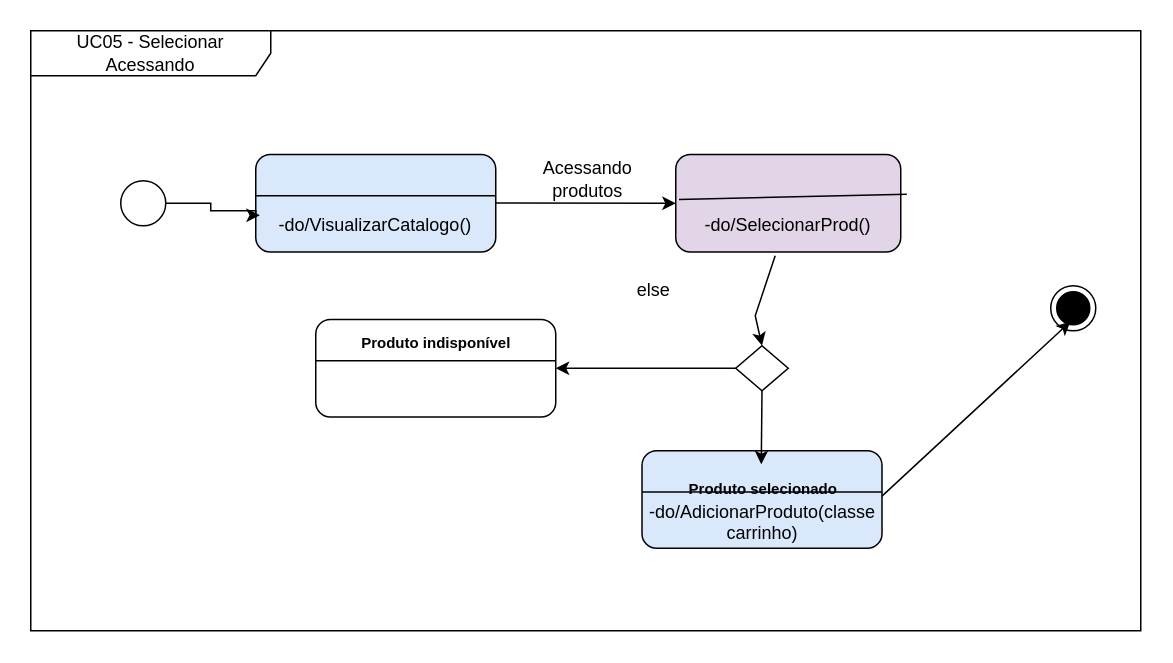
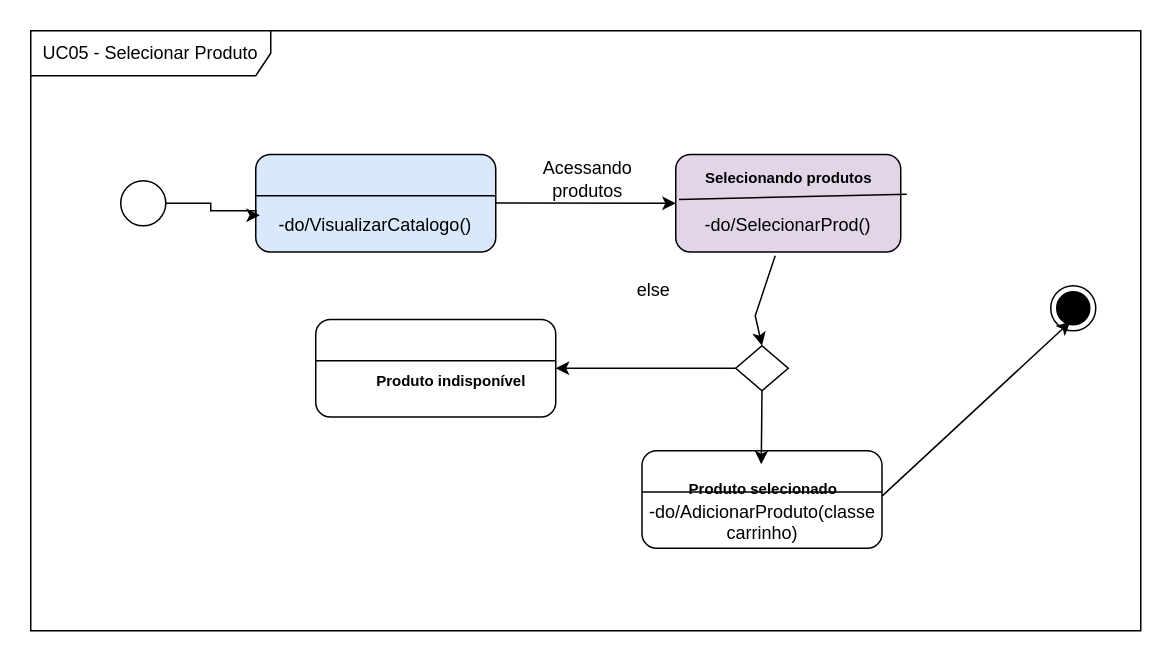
node "UC05 - Selecionar Acessando": label "UC05 - Selecionar Acessando" -> "UC05 - Selecionar Produto"
node "Selecionando produtos": added
node "Produto indisponível": moved (436, 342) -> (451, 380)
node "-do/AdicionarProduto(classe carrinho)": fillcolor #dae8fc -> #ffffff
